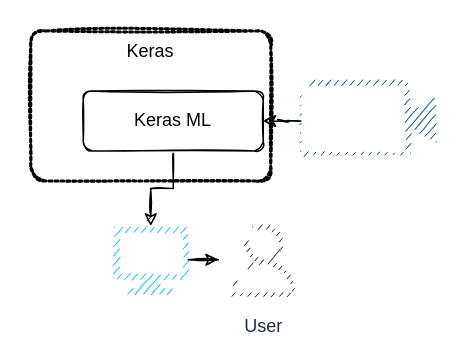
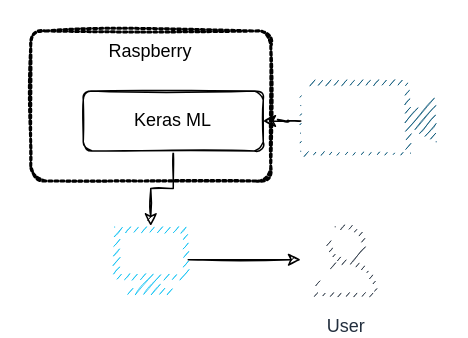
node "Keras": label "Keras" -> "Raspberry"
node "User": moved (263, 260) -> (346, 260)
